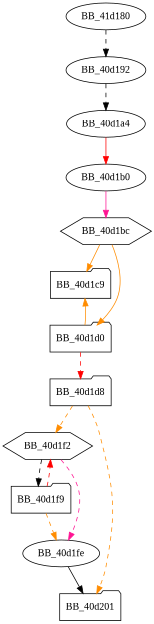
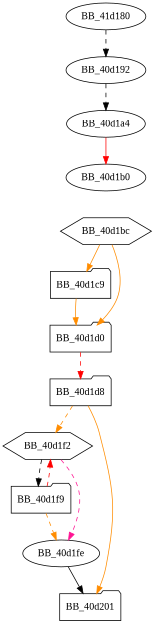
edge "BB_40d1b0" -> "BB_40d1bc": removed
edge "BB_40d1d0" -> "BB_40d1c9": reversed
edge "BB_40d1d8" -> "BB_40d201": style dashed -> solid
